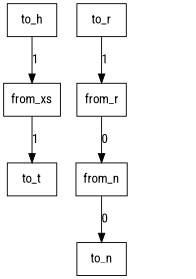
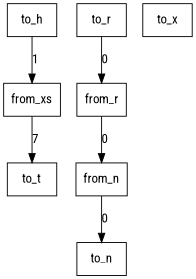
node "to_x": added
edge "to_r" -> "from_r": label "1" -> "0"
edge "from_xs" -> "to_t": label "1" -> "7"
